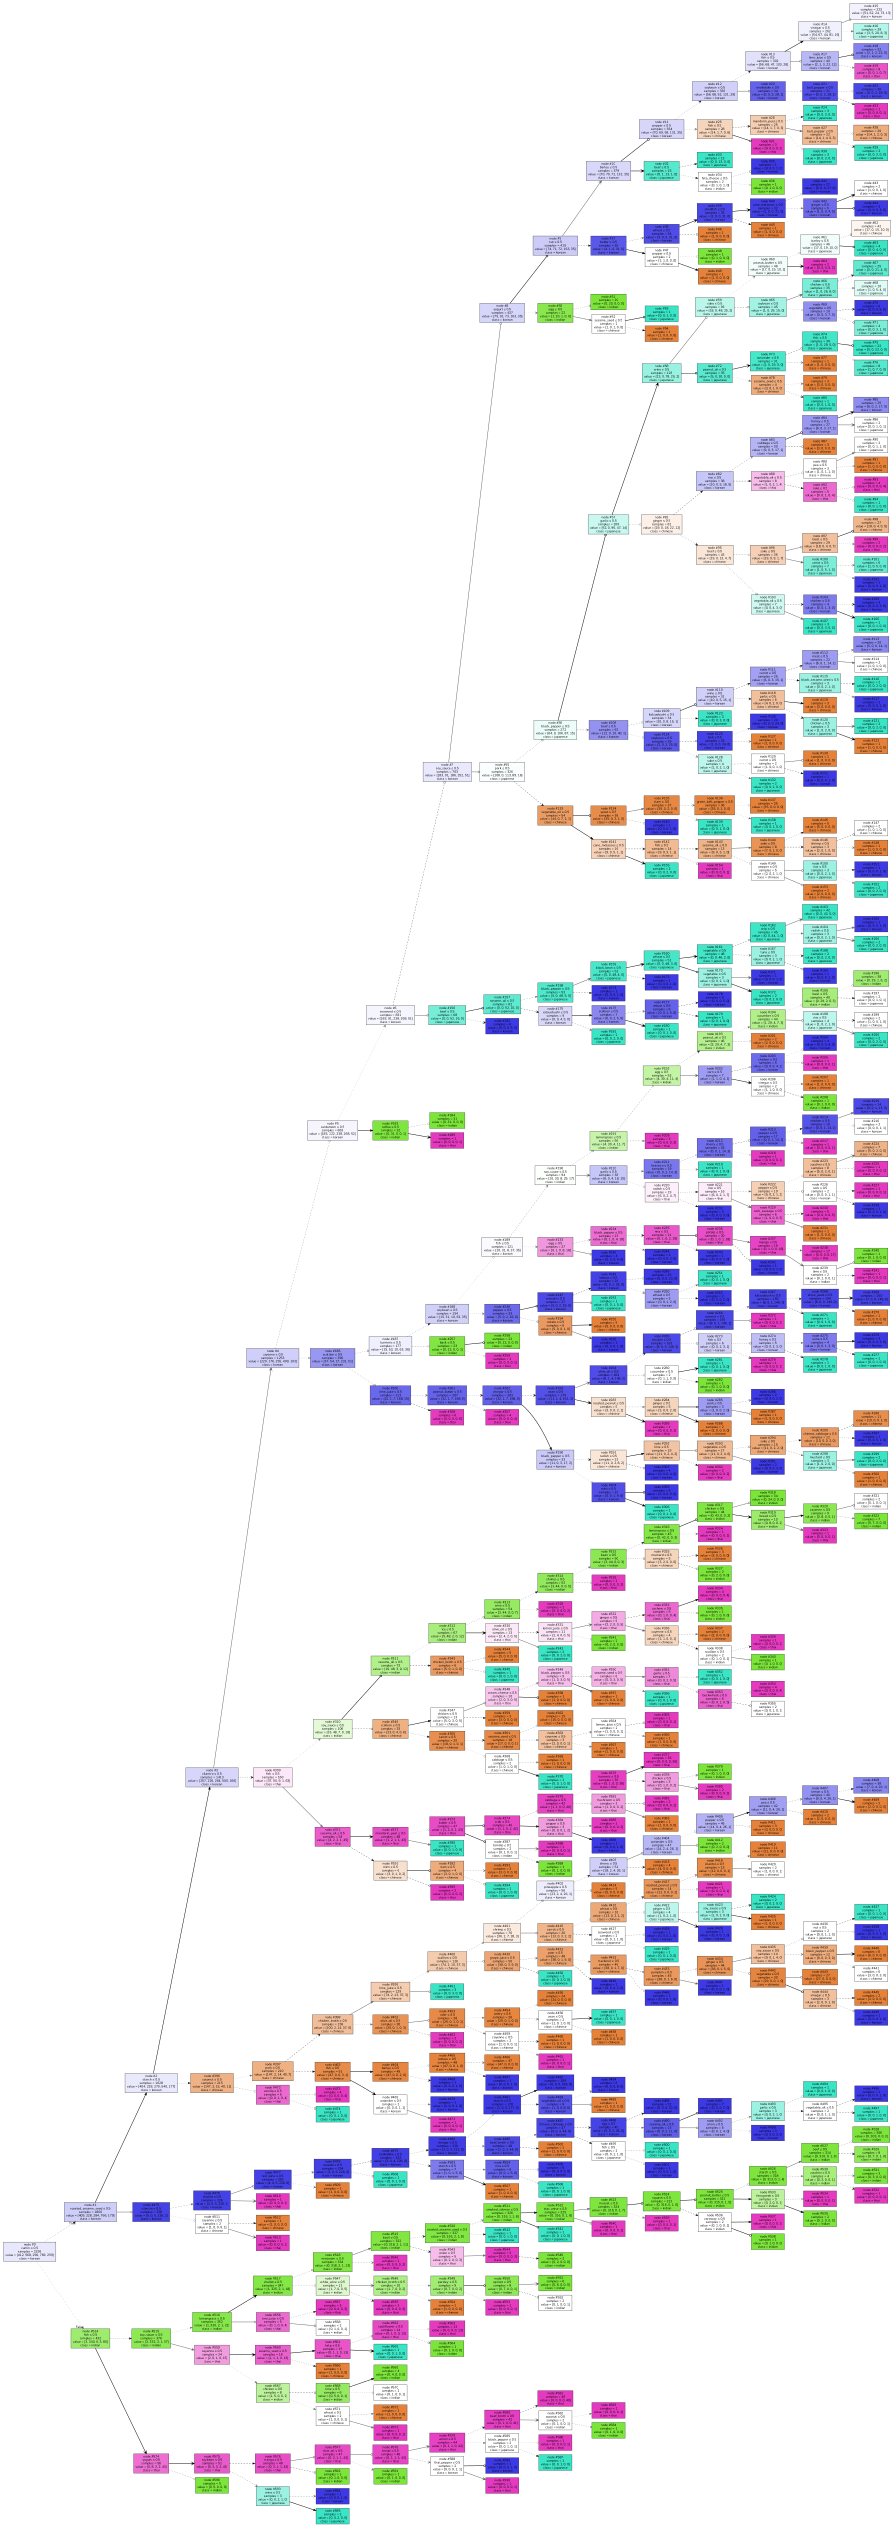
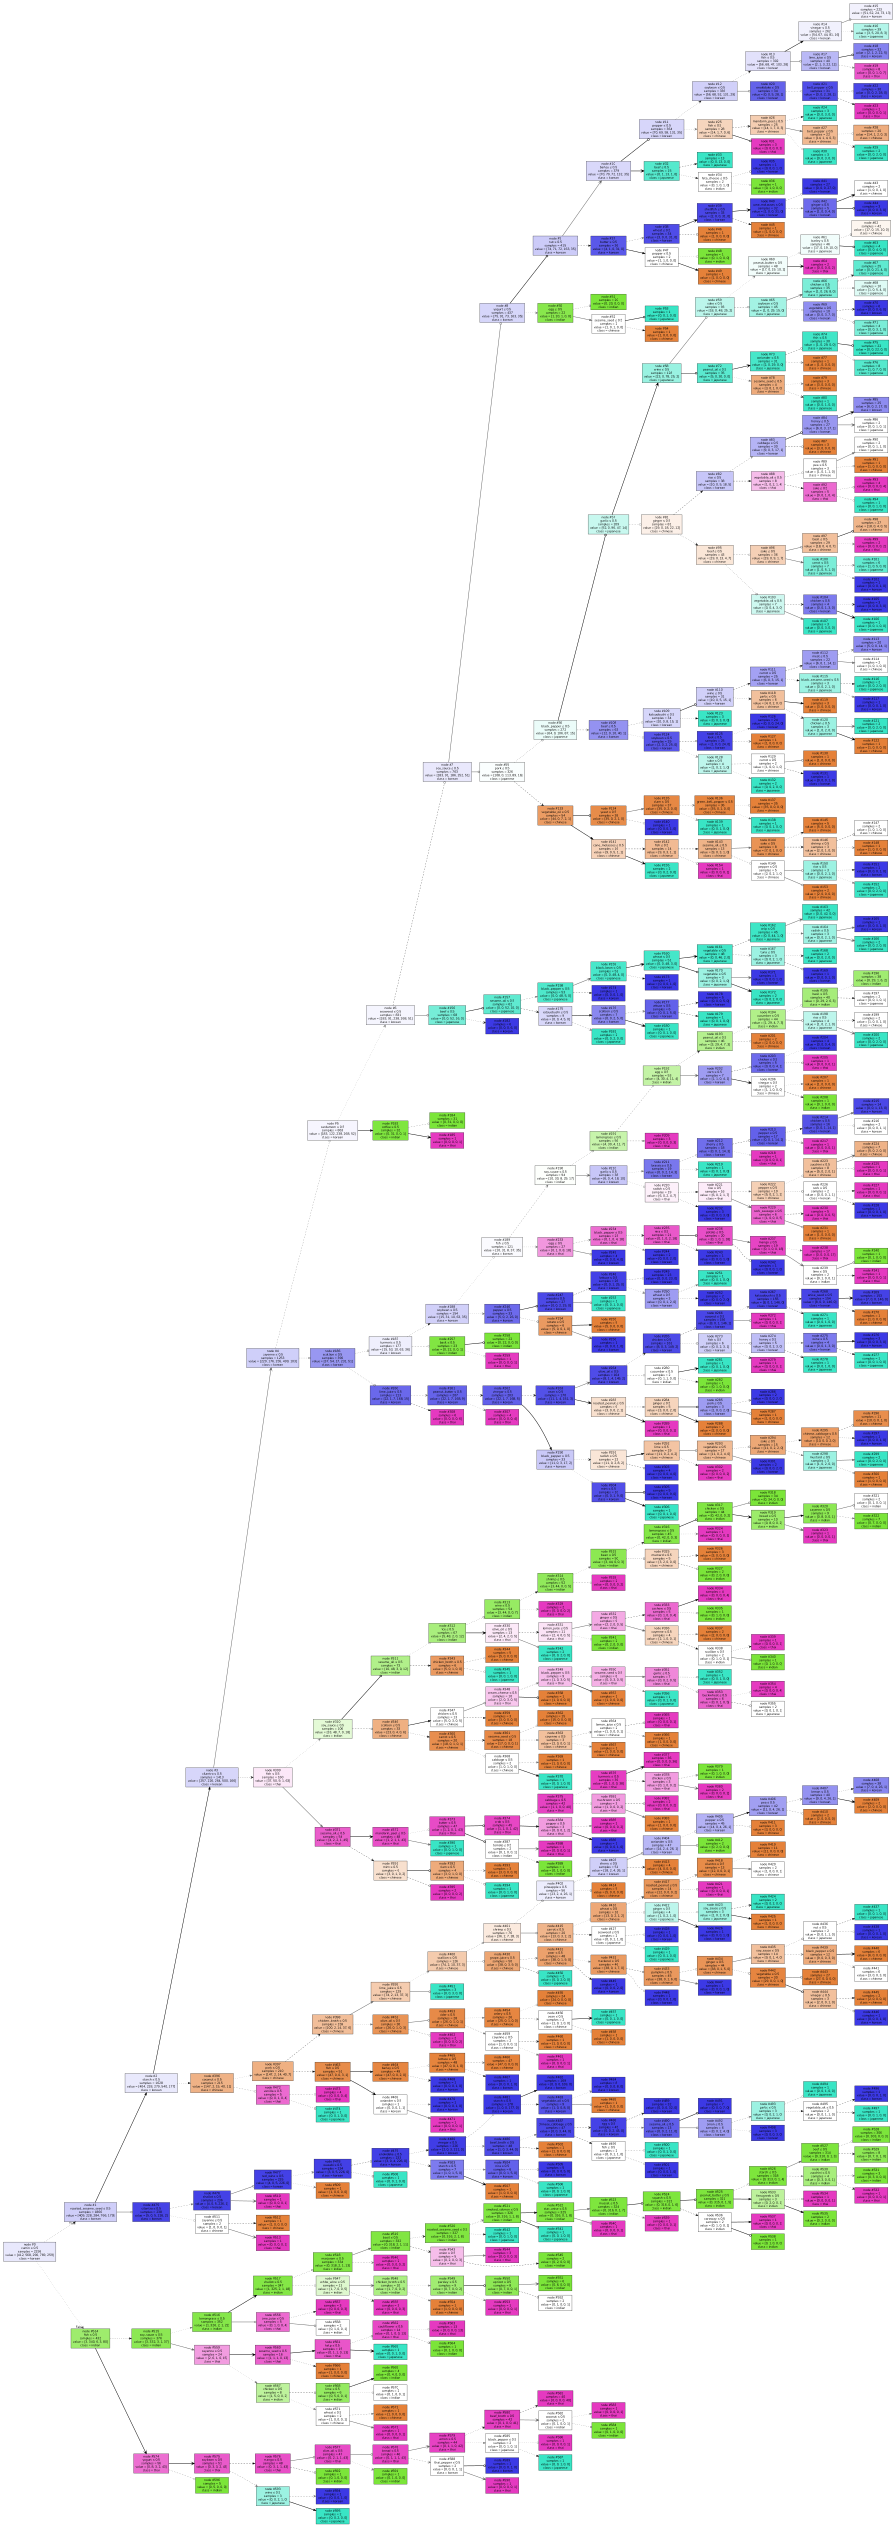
edge "node #544" -> "node #545": now "node #543" -> "node #545"
